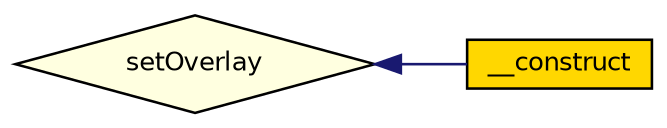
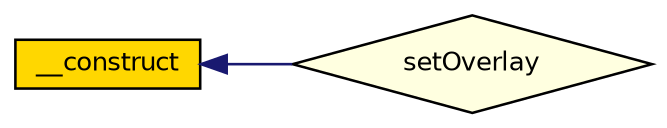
edge "__construct" -> "setOverlay": reversed
